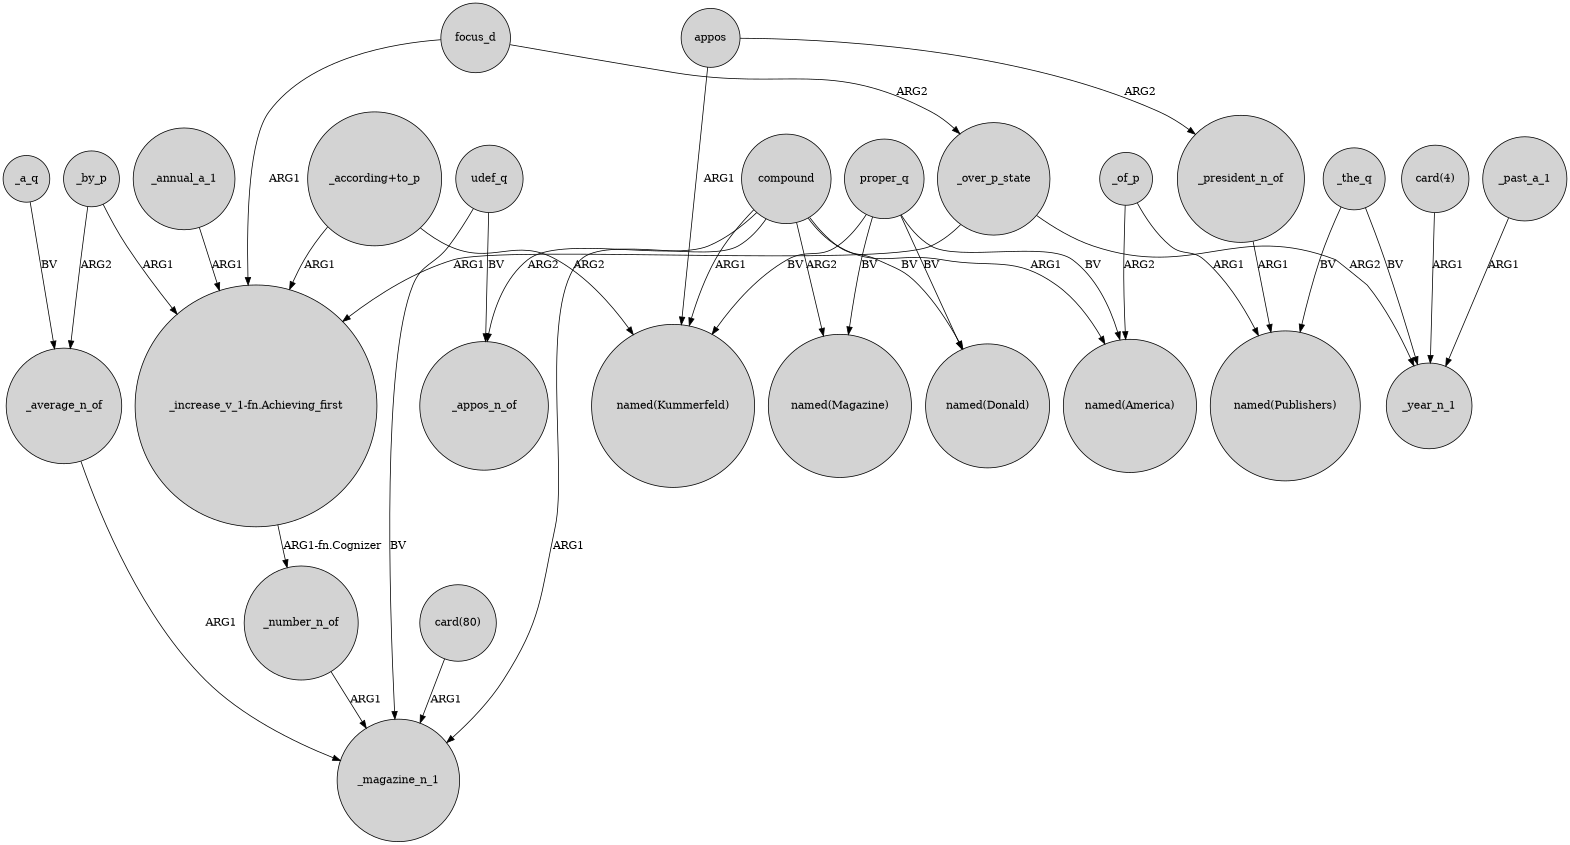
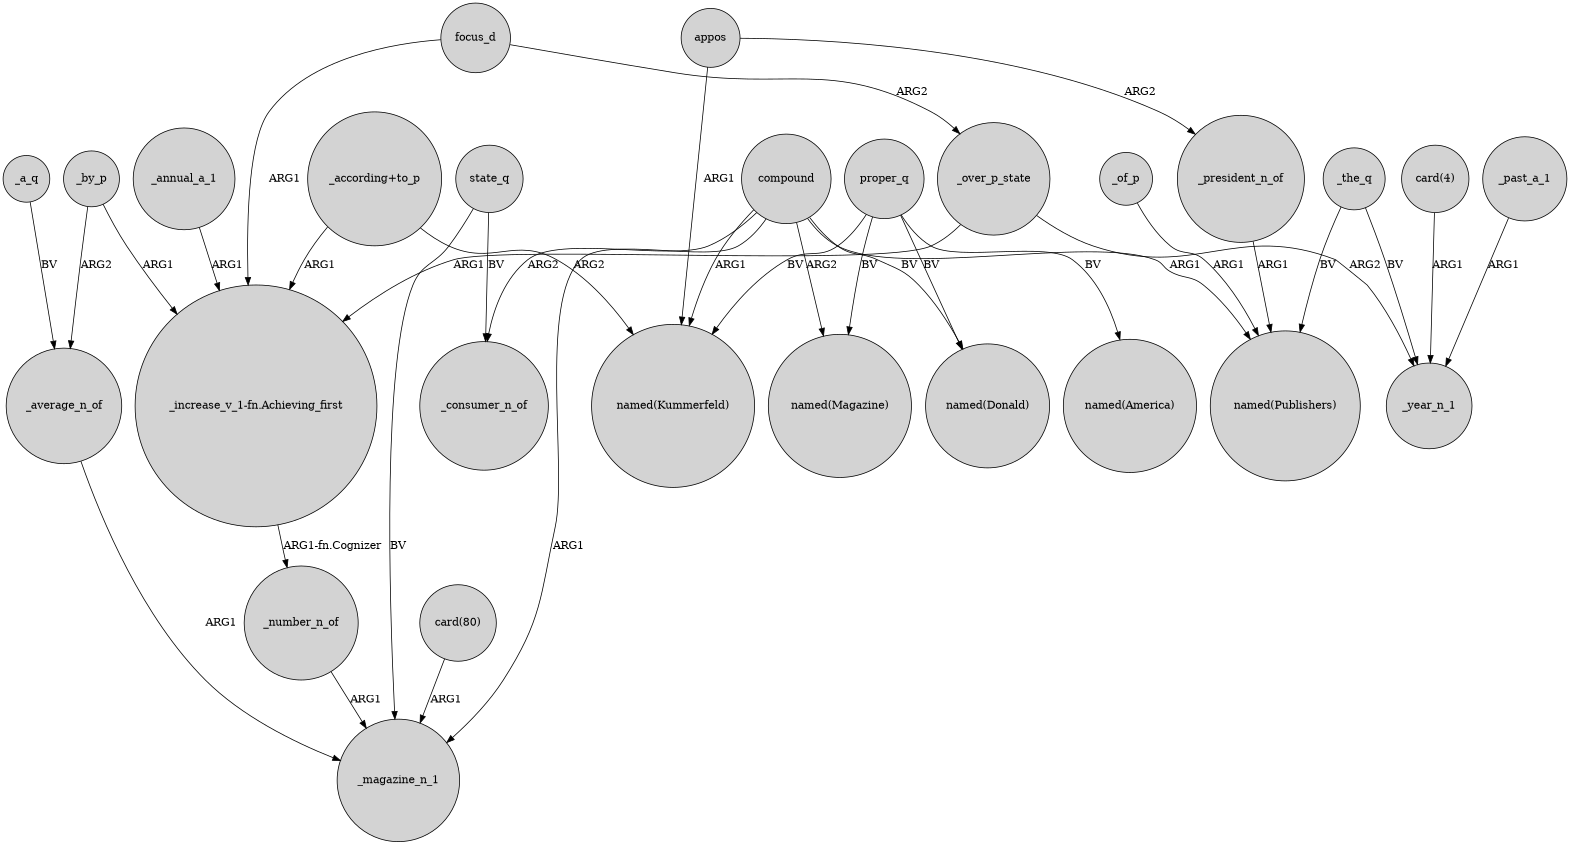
node "udef_q": label "udef_q" -> "state_q"
edge "compound" -> "named(America)": now "compound" -> "named(Publishers)"
edge "_of_p" -> "named(America)": removed, label "ARG2"
node "_appos_n_of": label "_appos_n_of" -> "_consumer_n_of"
